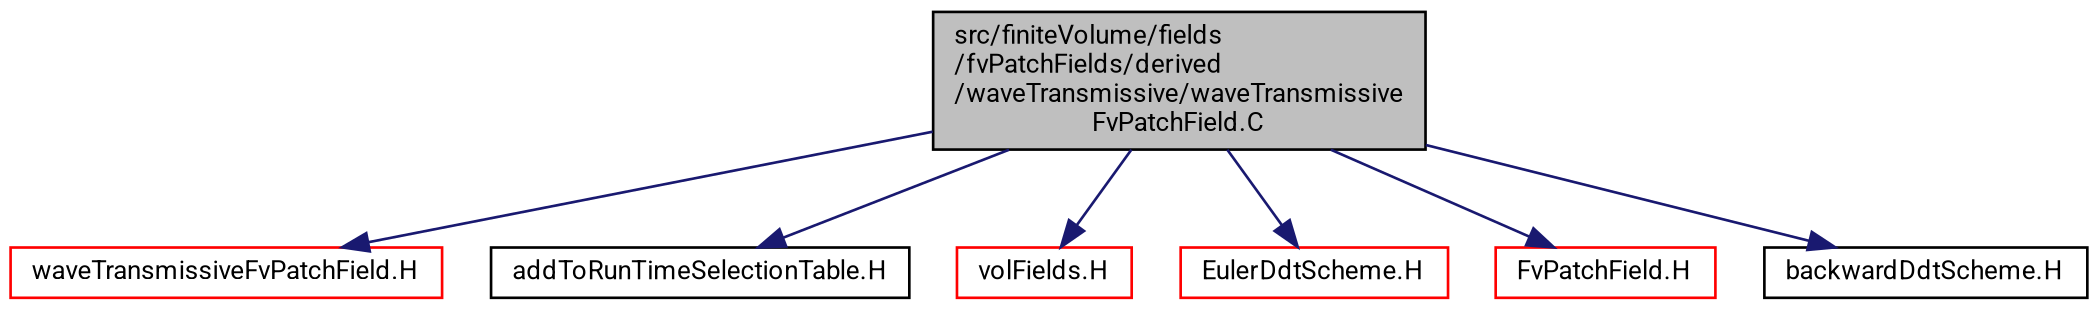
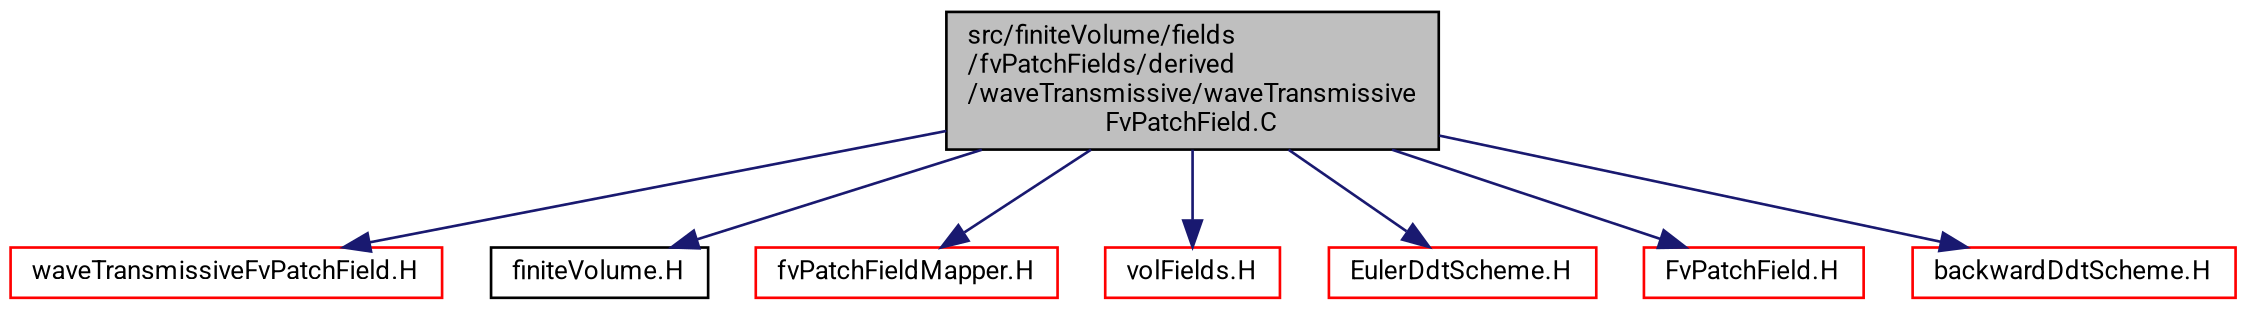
node "addToRunTimeSelectionTable.H": label "addToRunTimeSelectionTable.H" -> "finiteVolume.H"
node "fvPatchFieldMapper.H": added
node "backwardDdtScheme.H": color black -> red
